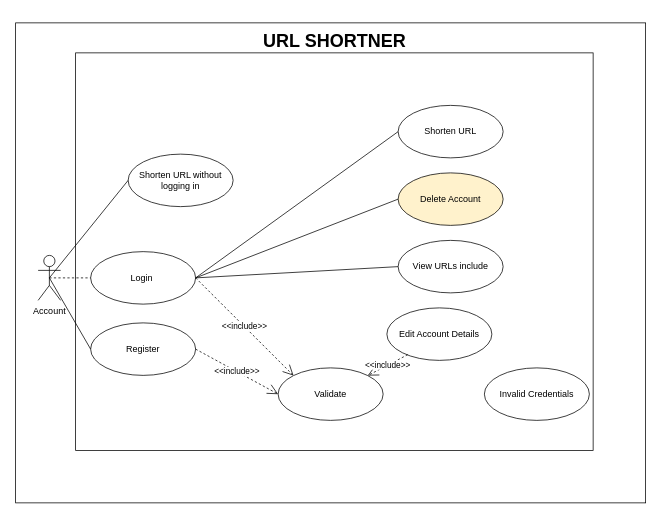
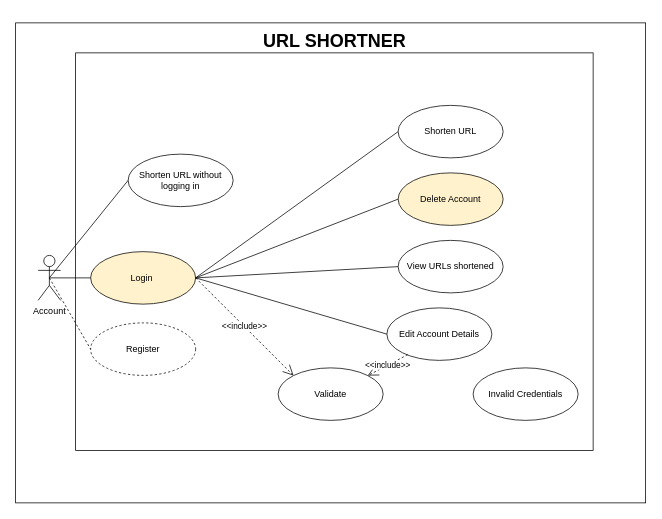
node "View URLs include": label "View URLs include" -> "View URLs shortened"
edge "Account" -- "Login": style dashed -> solid
node "Login": fillcolor #ffffff -> #fff2cc
edge "Login" -- "Edit Account Details": added
edge "Account" -- "Register": style solid -> dashed
node "Register": style solid -> dashed
edge "Register" -> "Validate": removed, label "<<include>>"
node "Invalid Credentials": moved (537, 394) -> (525, 394)
